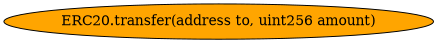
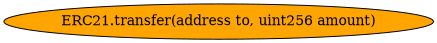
node "ERC20.transfer(address to, uint256 amount)": label "ERC20.transfer(address to, uint256 amount)" -> "ERC21.transfer(address to, uint256 amount)"
